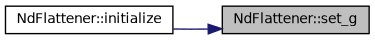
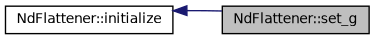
edge "NdFlattener::initialize" -> "NdFlattener::set_g": reversed
